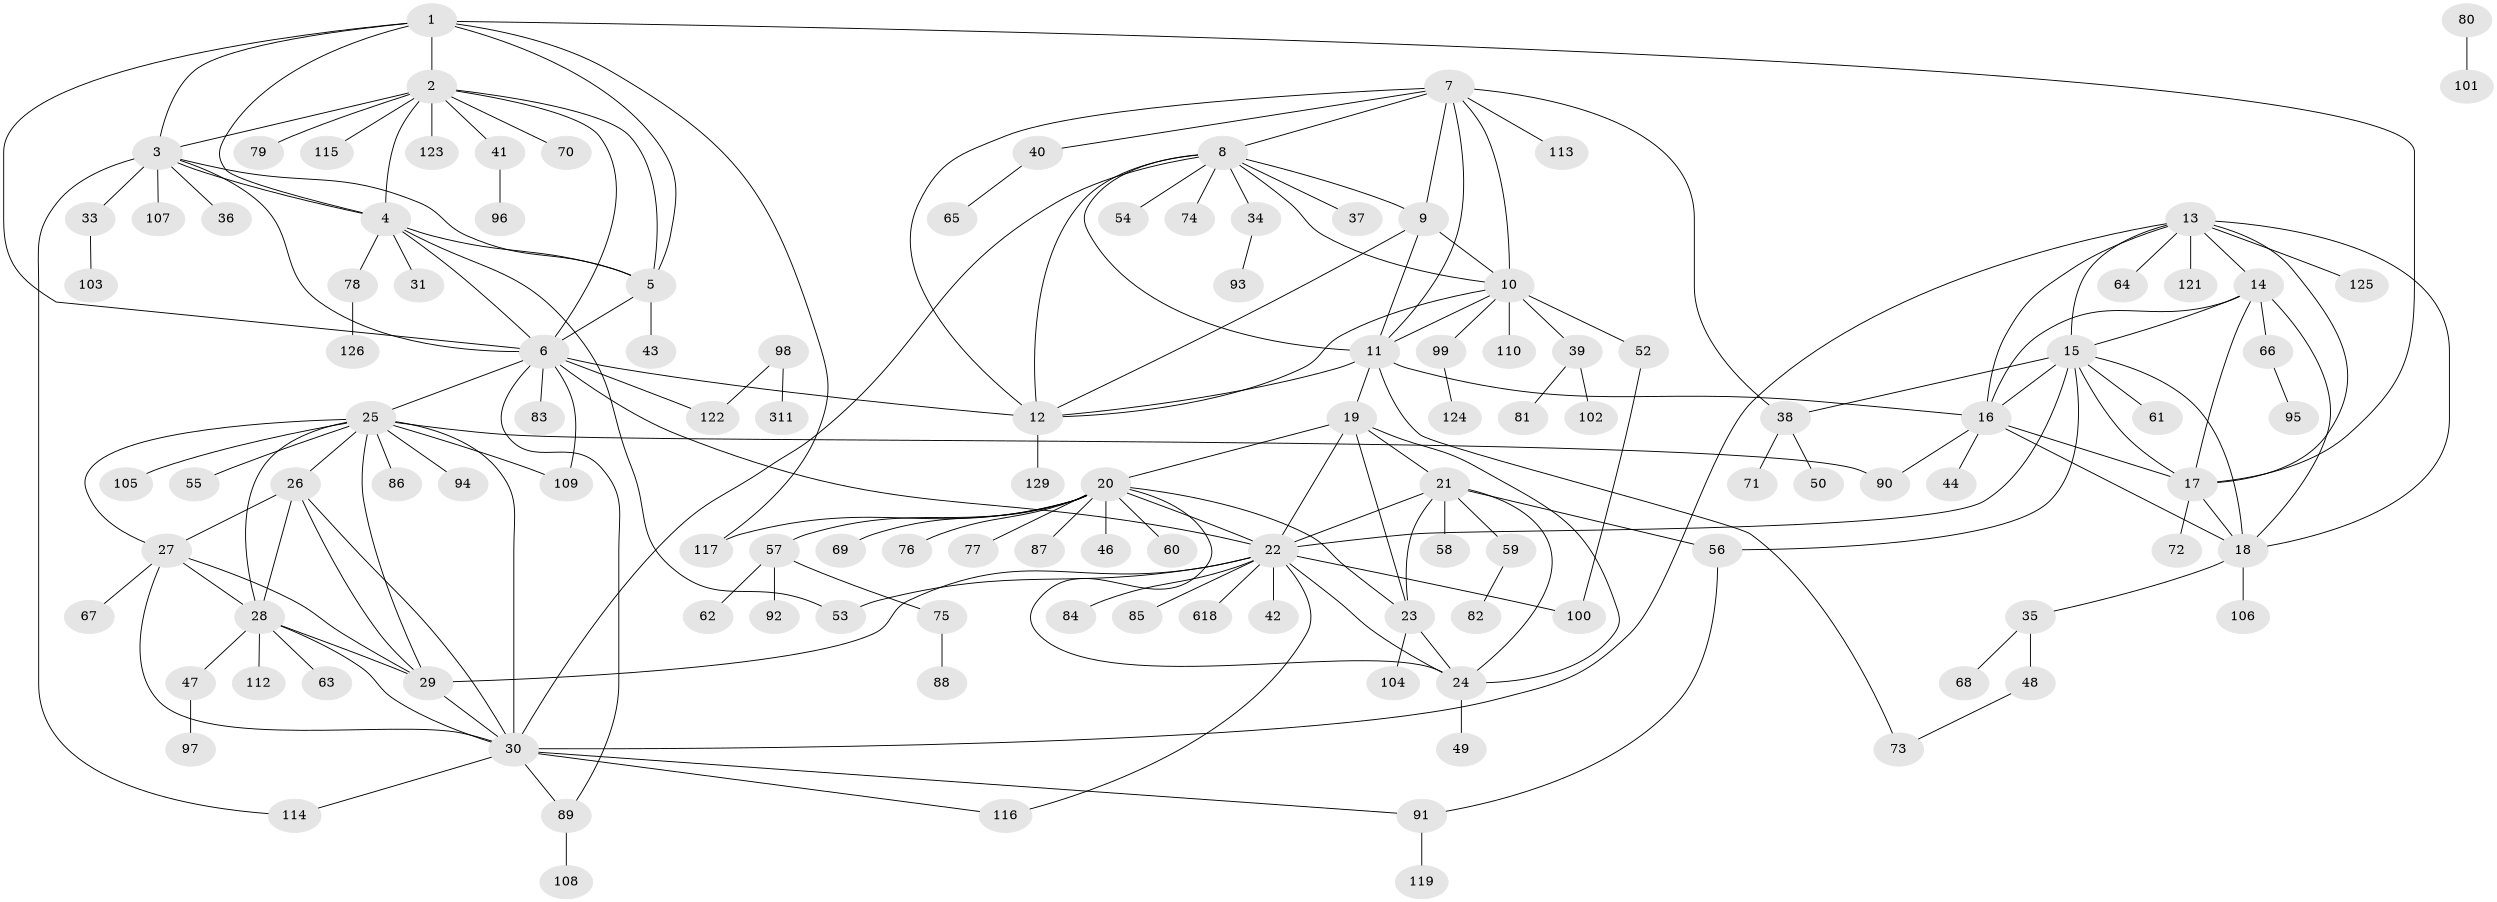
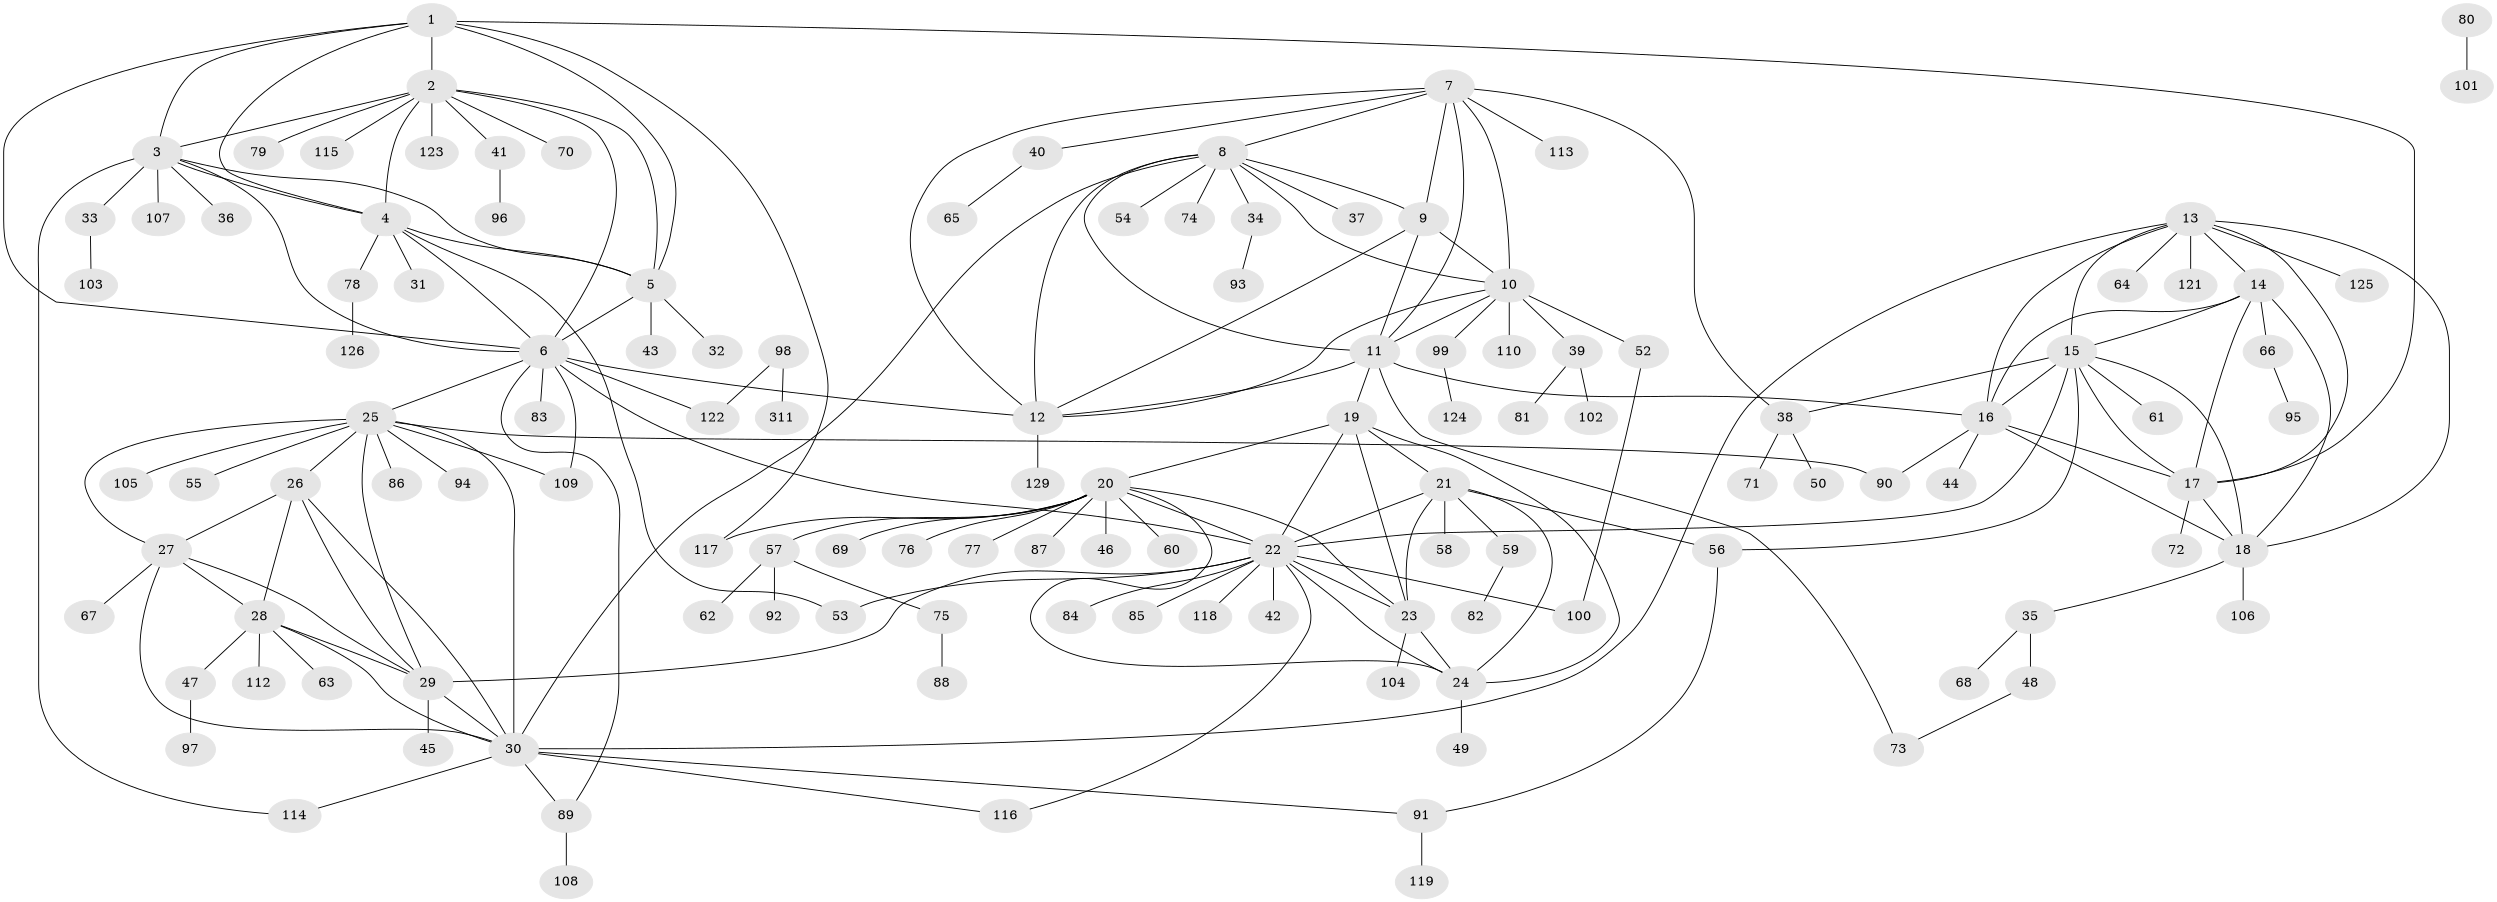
node "32": added
edge "25" -- "28": removed
edge "22" -- "23": added
node "618": label "618" -> "118"
node "45": added
